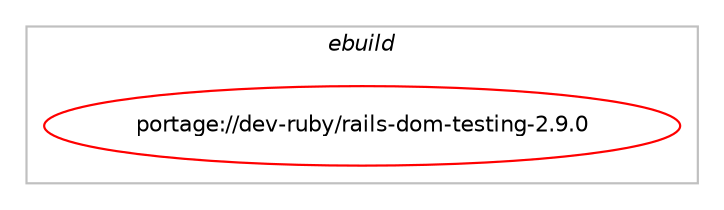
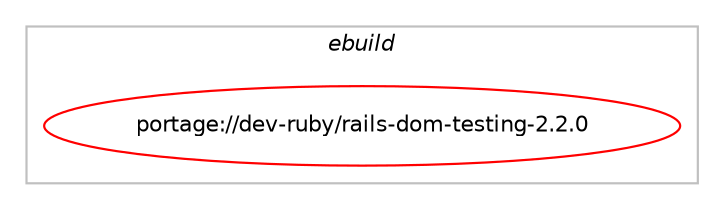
node "portage://dev-ruby/rails-dom-testing-2.9.0": label "portage://dev-ruby/rails-dom-testing-2.9.0" -> "portage://dev-ruby/rails-dom-testing-2.2.0"
